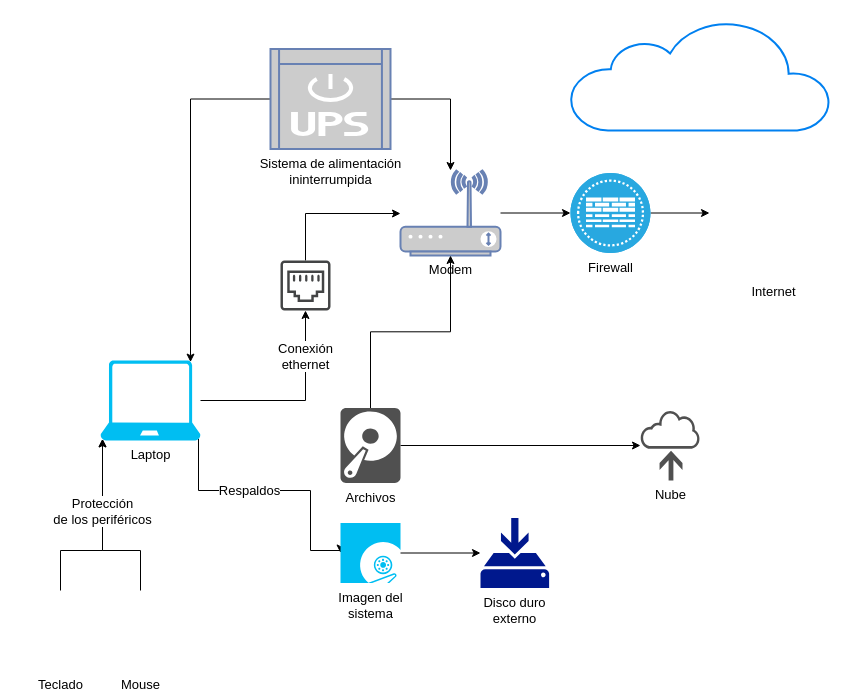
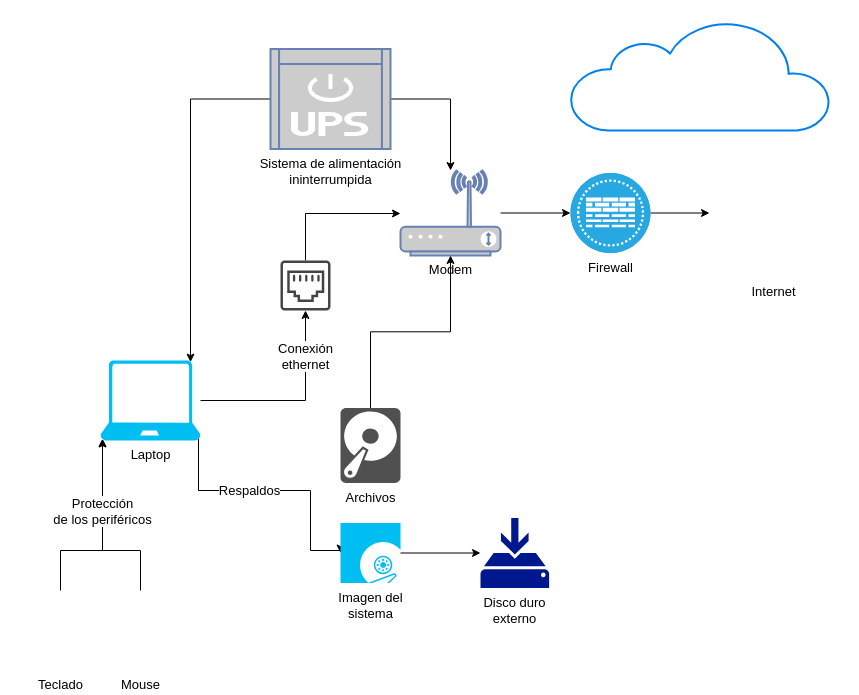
edge "Archivos" -> "Nube": removed
node "Nube": removed
